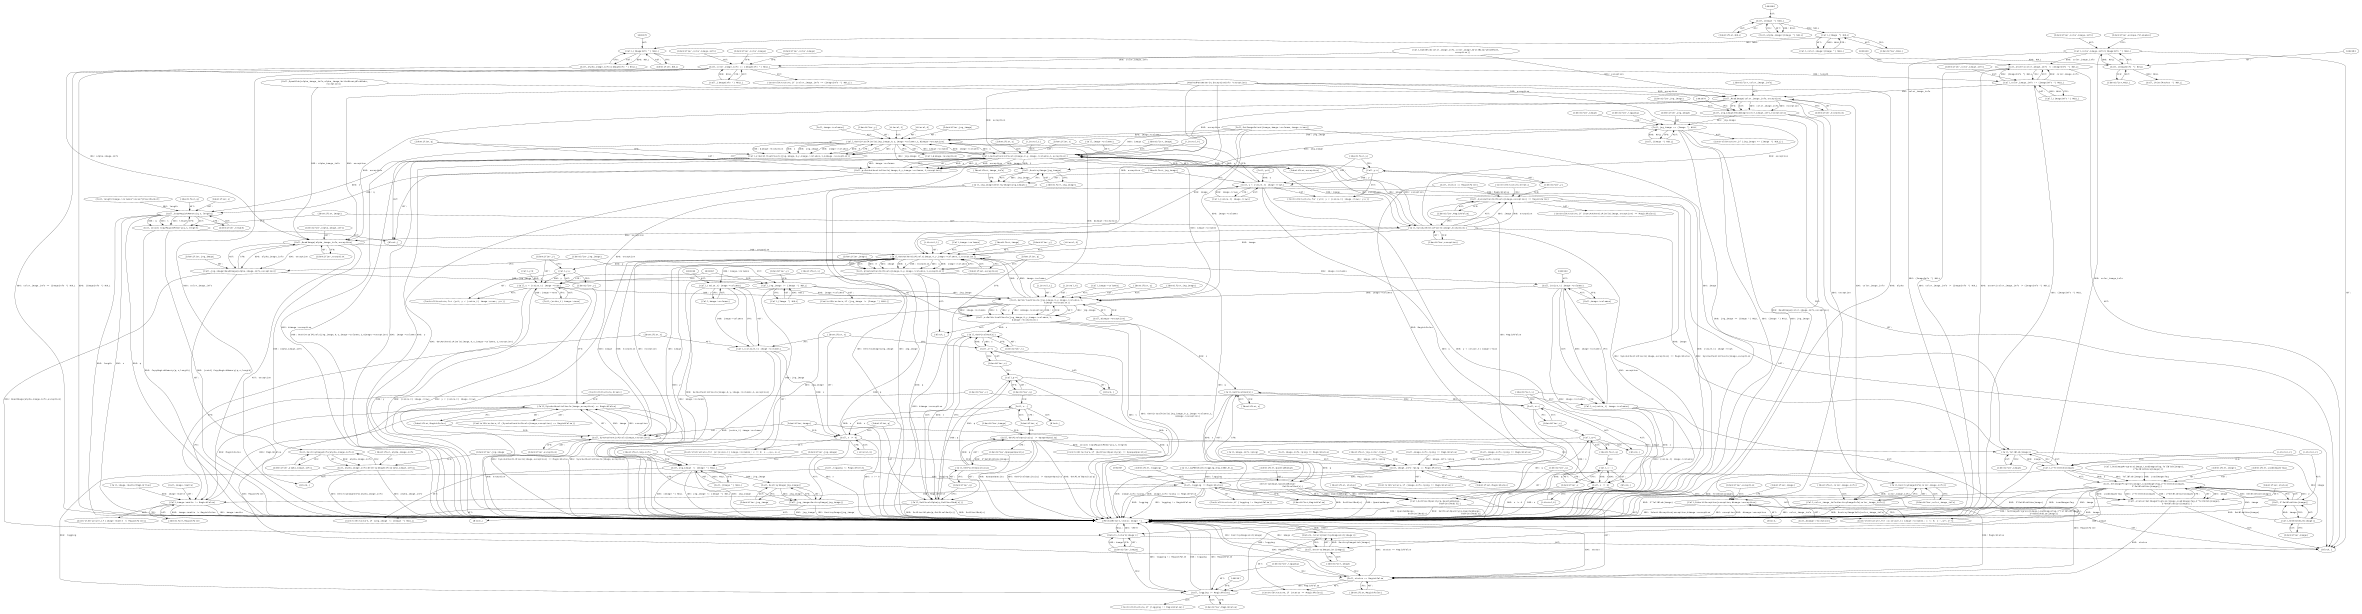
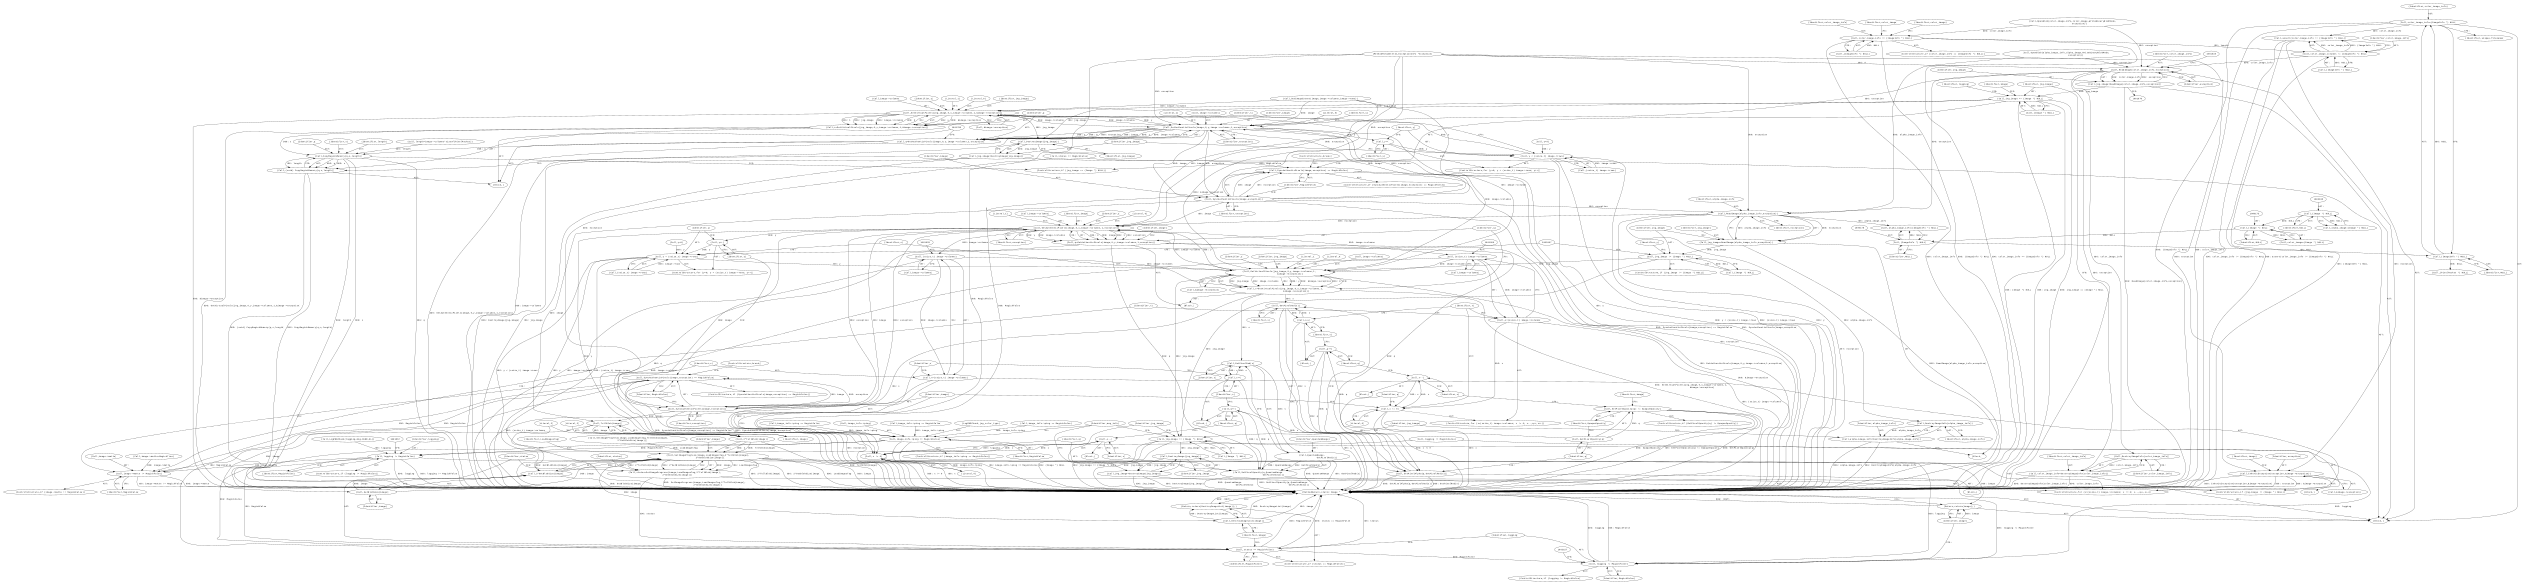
edge "(Identifier,unique_filenames)" -> "(Call,color_image_info=(ImageInfo *) NULL)": reversed
node "1000183": removed
edge "1001649" -> "(Call,assert(color_image_info != (ImageInfo *) NULL))": now "1001649" -> "(Call,ReadImage(color_image_info,exception))"
edge "(Call,alpha_image_info=(ImageInfo *) NULL)" -> "(Call,ReadImage(alpha_image_info,exception))": reversed
node "(Call,color_image_info != (ImageInfo *) NULL)": label "(Call,color_image_info != (ImageInfo *) NULL)" -> "(Call,color_image_columns != (ImageInfo *) NULL)"
edge "(MethodParameterIn,ExceptionInfo *exception)" -> "(Call,ReadImage(color_image_info,exception))": label "DDG: exception" -> "DDG: 0"
edge "1001670" -> "(Call,jng_image=ReadImage(color_image_info,exception))": reversed
node "1001786": added
node "(Identifier,image_info)": removed
node "1000173": added
edge "(Call,CopyMagickMemory(q,s,length))" -> "(Identifier,length)": now "(Call,CopyMagickMemory(q,s,length))" -> "(ControlStructure,if (jng_image == (Image *) NULL))"
edge "(Call,SetImageExtent(image,image->columns,image->rows))" -> "(Call,TellBlob(image))": removed, label "DDG: image"
edge "(MethodParameterIn,ExceptionInfo *exception)" -> "(Call,InheritException(exception,&image->exception))": label "DDG: alpha" -> "DDG: exception"
edge "(Call,GetPixelOpacity(q) != OpaqueOpacity)" -> "(ControlStructure,if (GetPixelOpacity(q) != OpaqueOpacity))": label "DDG: (void) CopyMagickMemory(q,s,length)" -> "AST: "
node "(Identifier,jng_color_type)": label "(Identifier,jng_color_type)" -> "(LogPNGChunk,jng_color_type)"
edge "(Identifier,OpaqueOpacity)" -> "(Call,GetPixelOpacity(q))": label "DDG: 2*GetBlobSize(image)" -> "CFG: "
edge "(Identifier,OpaqueOpacity)" -> "(Call,SetPixelAlpha(q,GetPixelRed(s)))": now "(Identifier,OpaqueOpacity)" -> "(Call,GetPixelOpacity(q) != OpaqueOpacity)"
node "(DestroyImage,QuantumRange- GetPixelRed(s))": label "(DestroyImage,QuantumRange- GetPixelRed(s))" -> "(Call,QuantumRange- GetPixelRed(s))"
edge "(Call,ReadImage(color_image_info,exception))" -> "(MethodReturn,static Image *)": added, label "DDG: exception"
edge "(MethodReturn,static Image *)" -> "(Return,return(image);)": label "NULL: " -> "CFG: "
edge "(Call,jng_image=ReadImage(alpha_image_info,exception))" -> "(Return,return(image);)": now "(Call,jng_image=ReadImage(alpha_image_info,exception))" -> "(MethodReturn,static Image *)"
